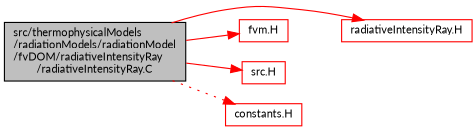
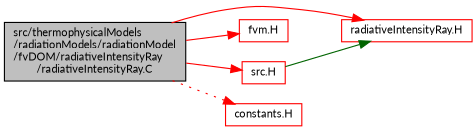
edge "src.H" -> "radiativeIntensityRay.H": added
